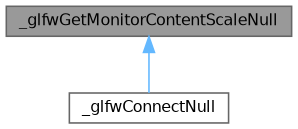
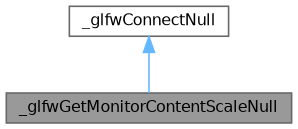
edge "_glfwConnectNull" -> "_glfwGetMonitorContentScaleNull": reversed
